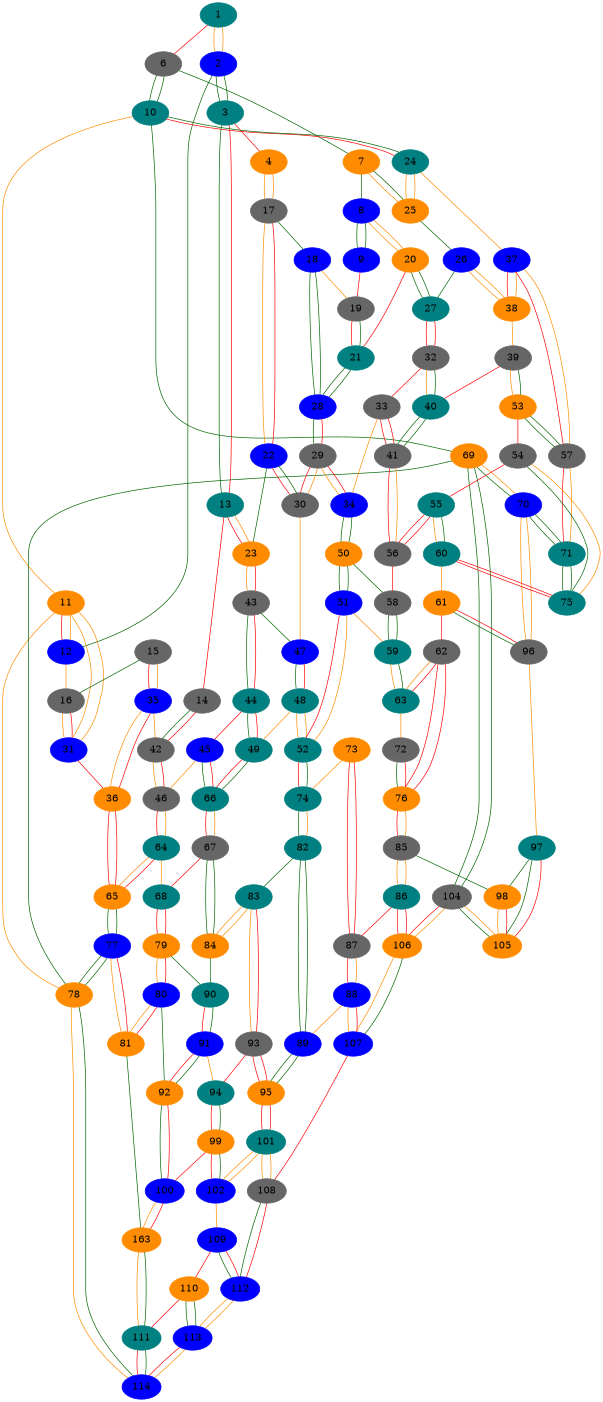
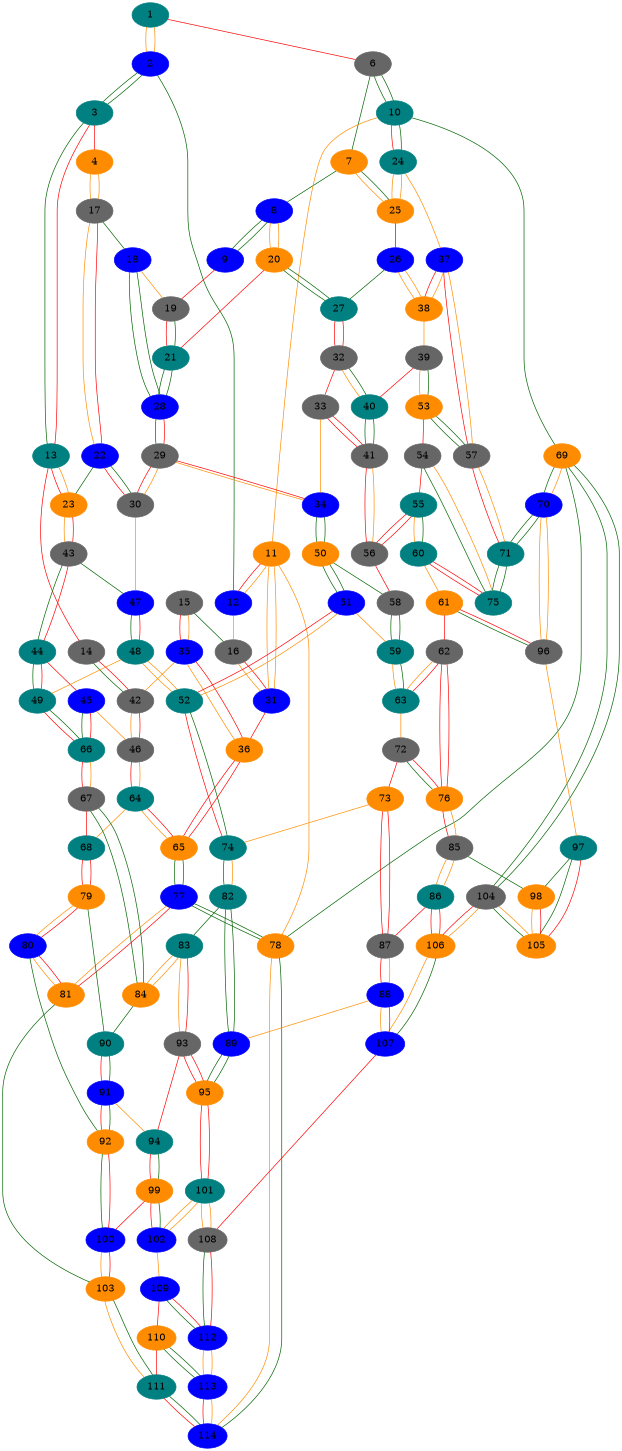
edge "72" -- "73": added
node "163": label "163" -> "103"
